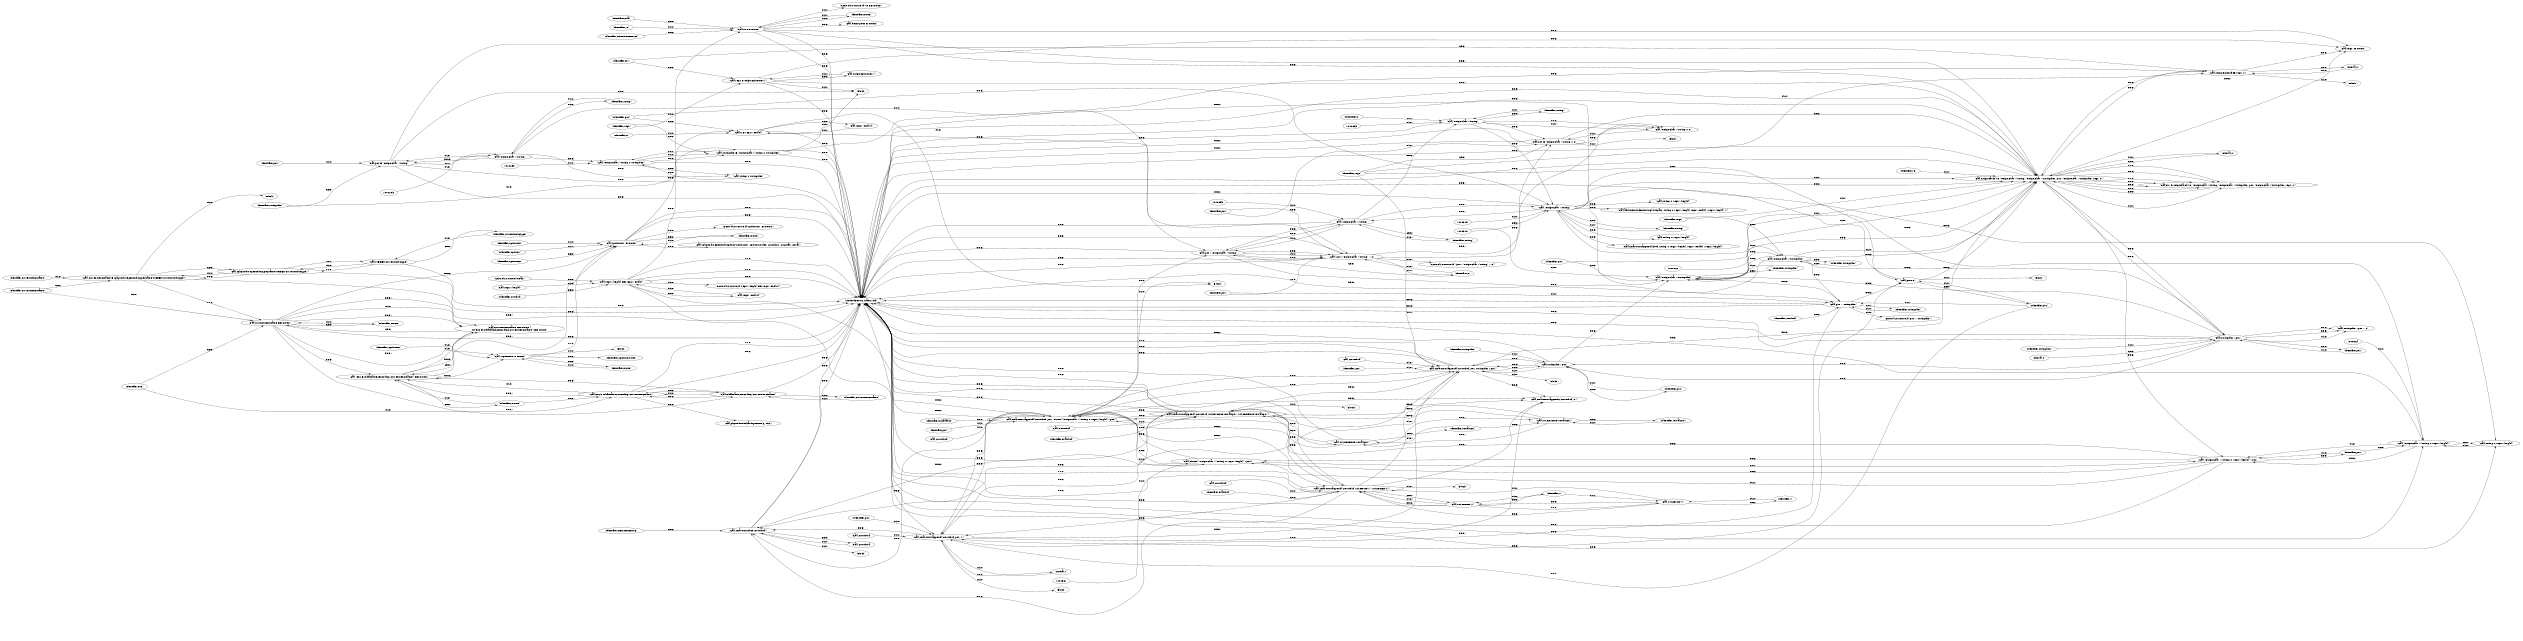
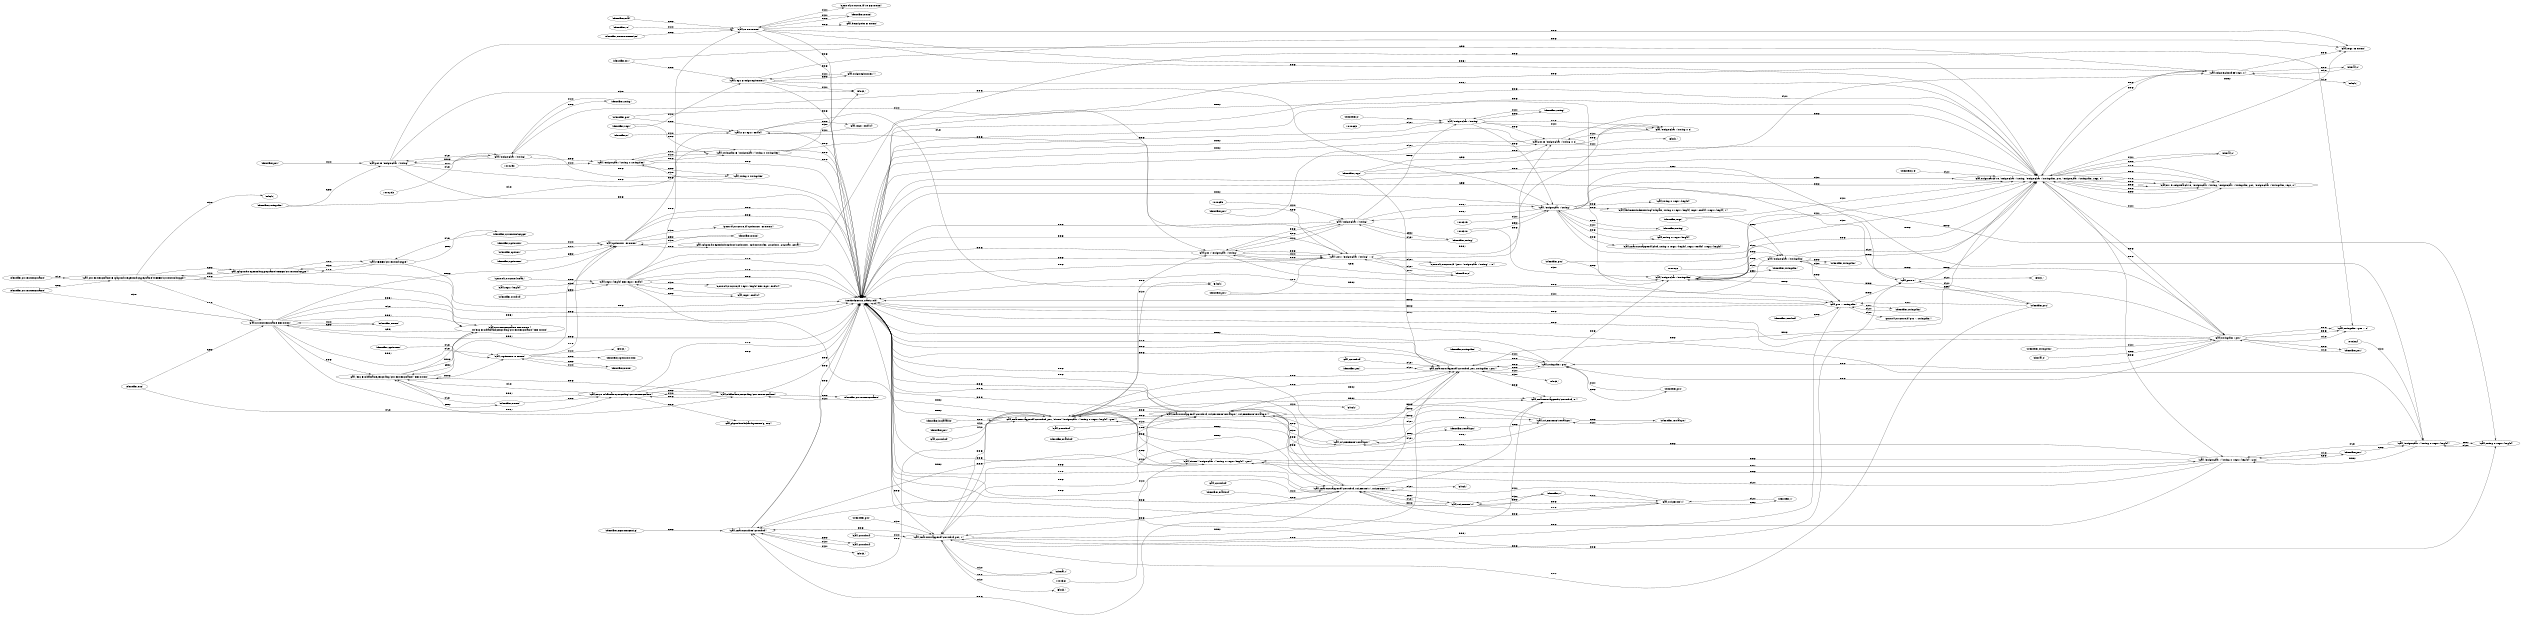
edge "(Call,pos++)" -> "(MethodReturn,static void)": label "DDG: " -> "CFG: "
edge "(Call,regs->beg[0] == regs->end[0])" -> "(Call,(OnigUChar *)(string + regs->beg[0]))": now "(Call,regs->beg[0] == regs->end[0])" -> "(Call,string_lim - pos > 0)"
